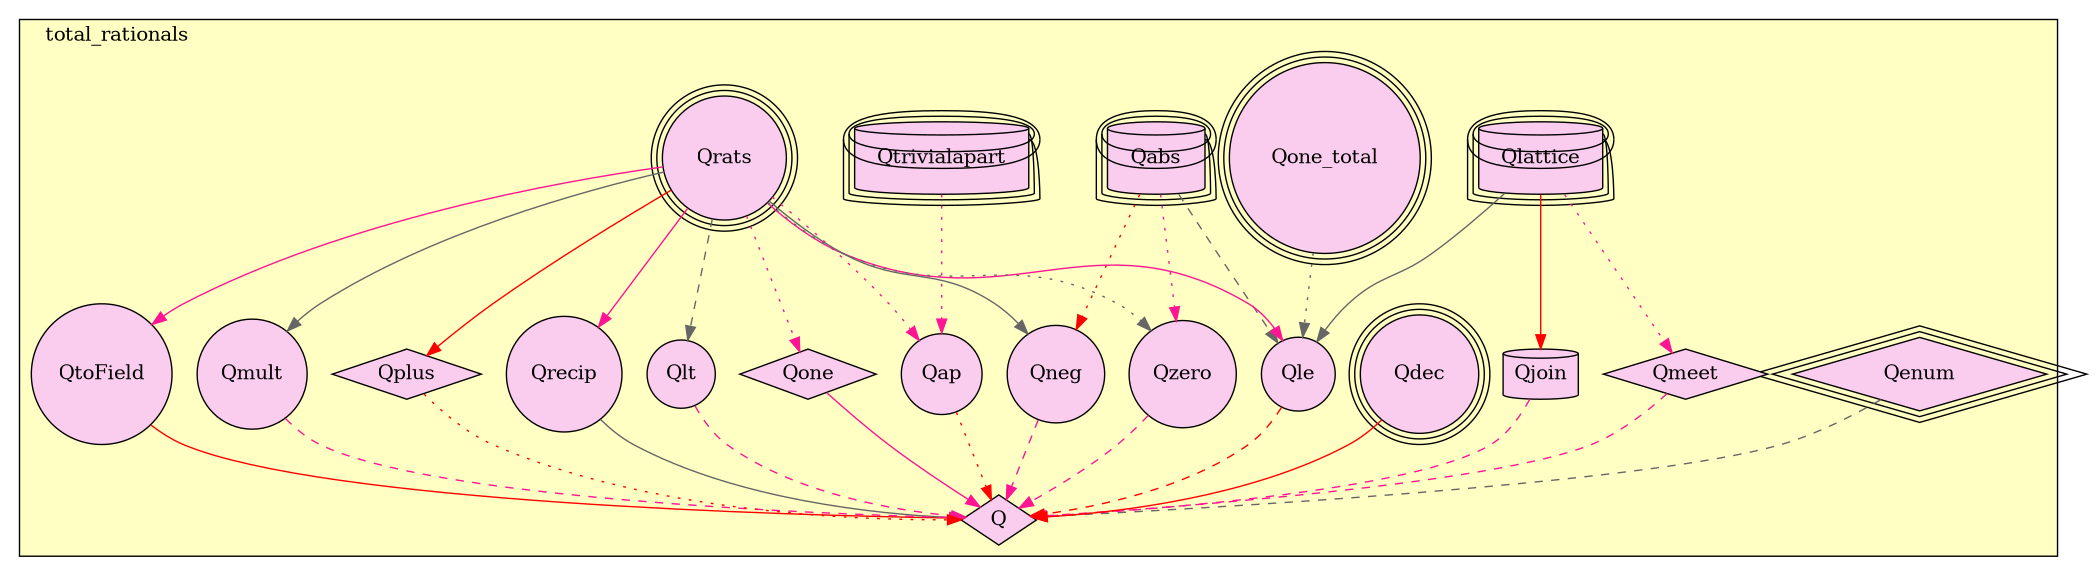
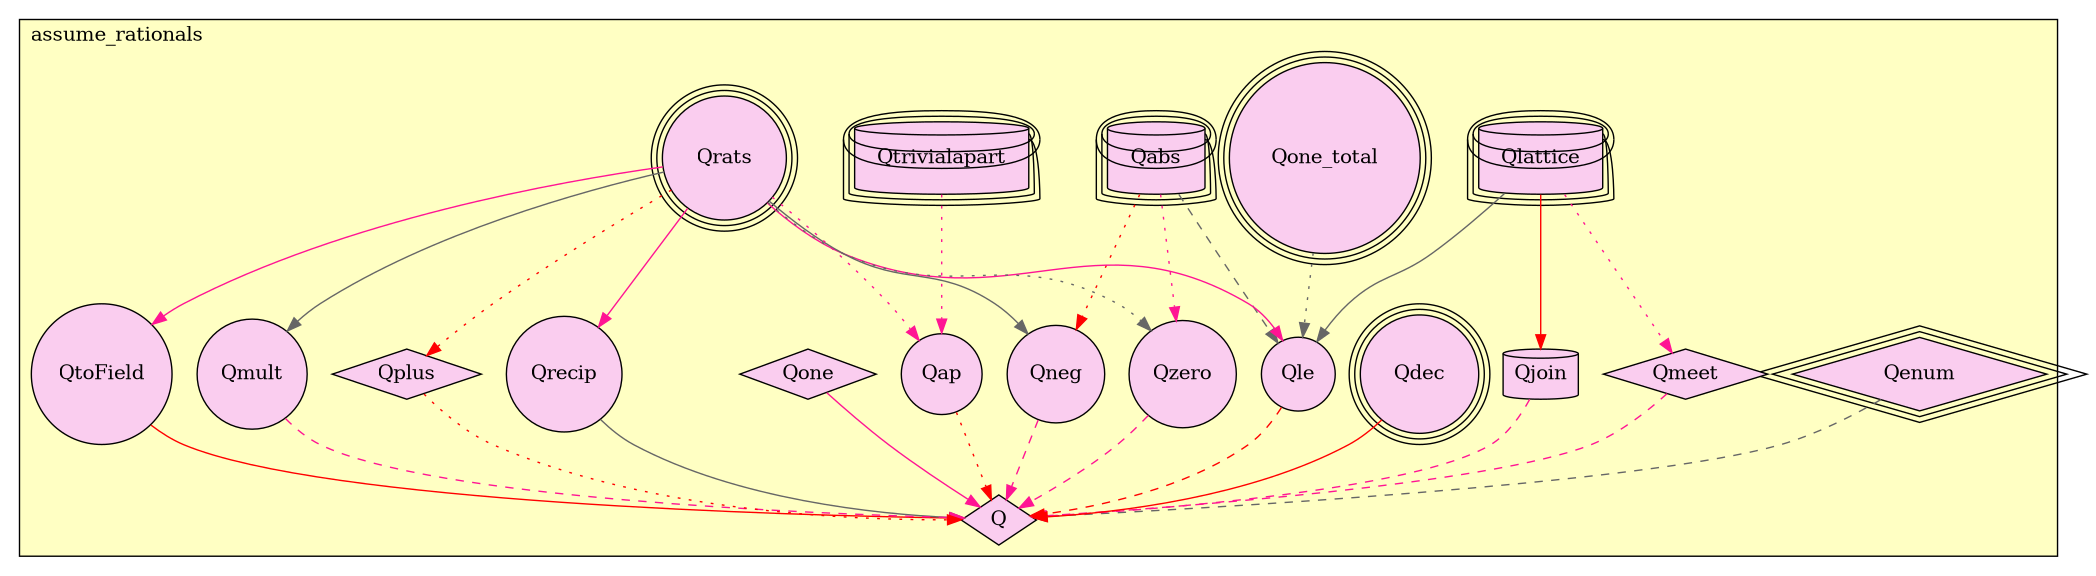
cluster "total_rationals": label "total_rationals" -> "assume_rationals"
edge "Qrats" -> "Qplus": style solid -> dotted
edge "Qrats" -> "Qone": removed
node "Qlt": removed
